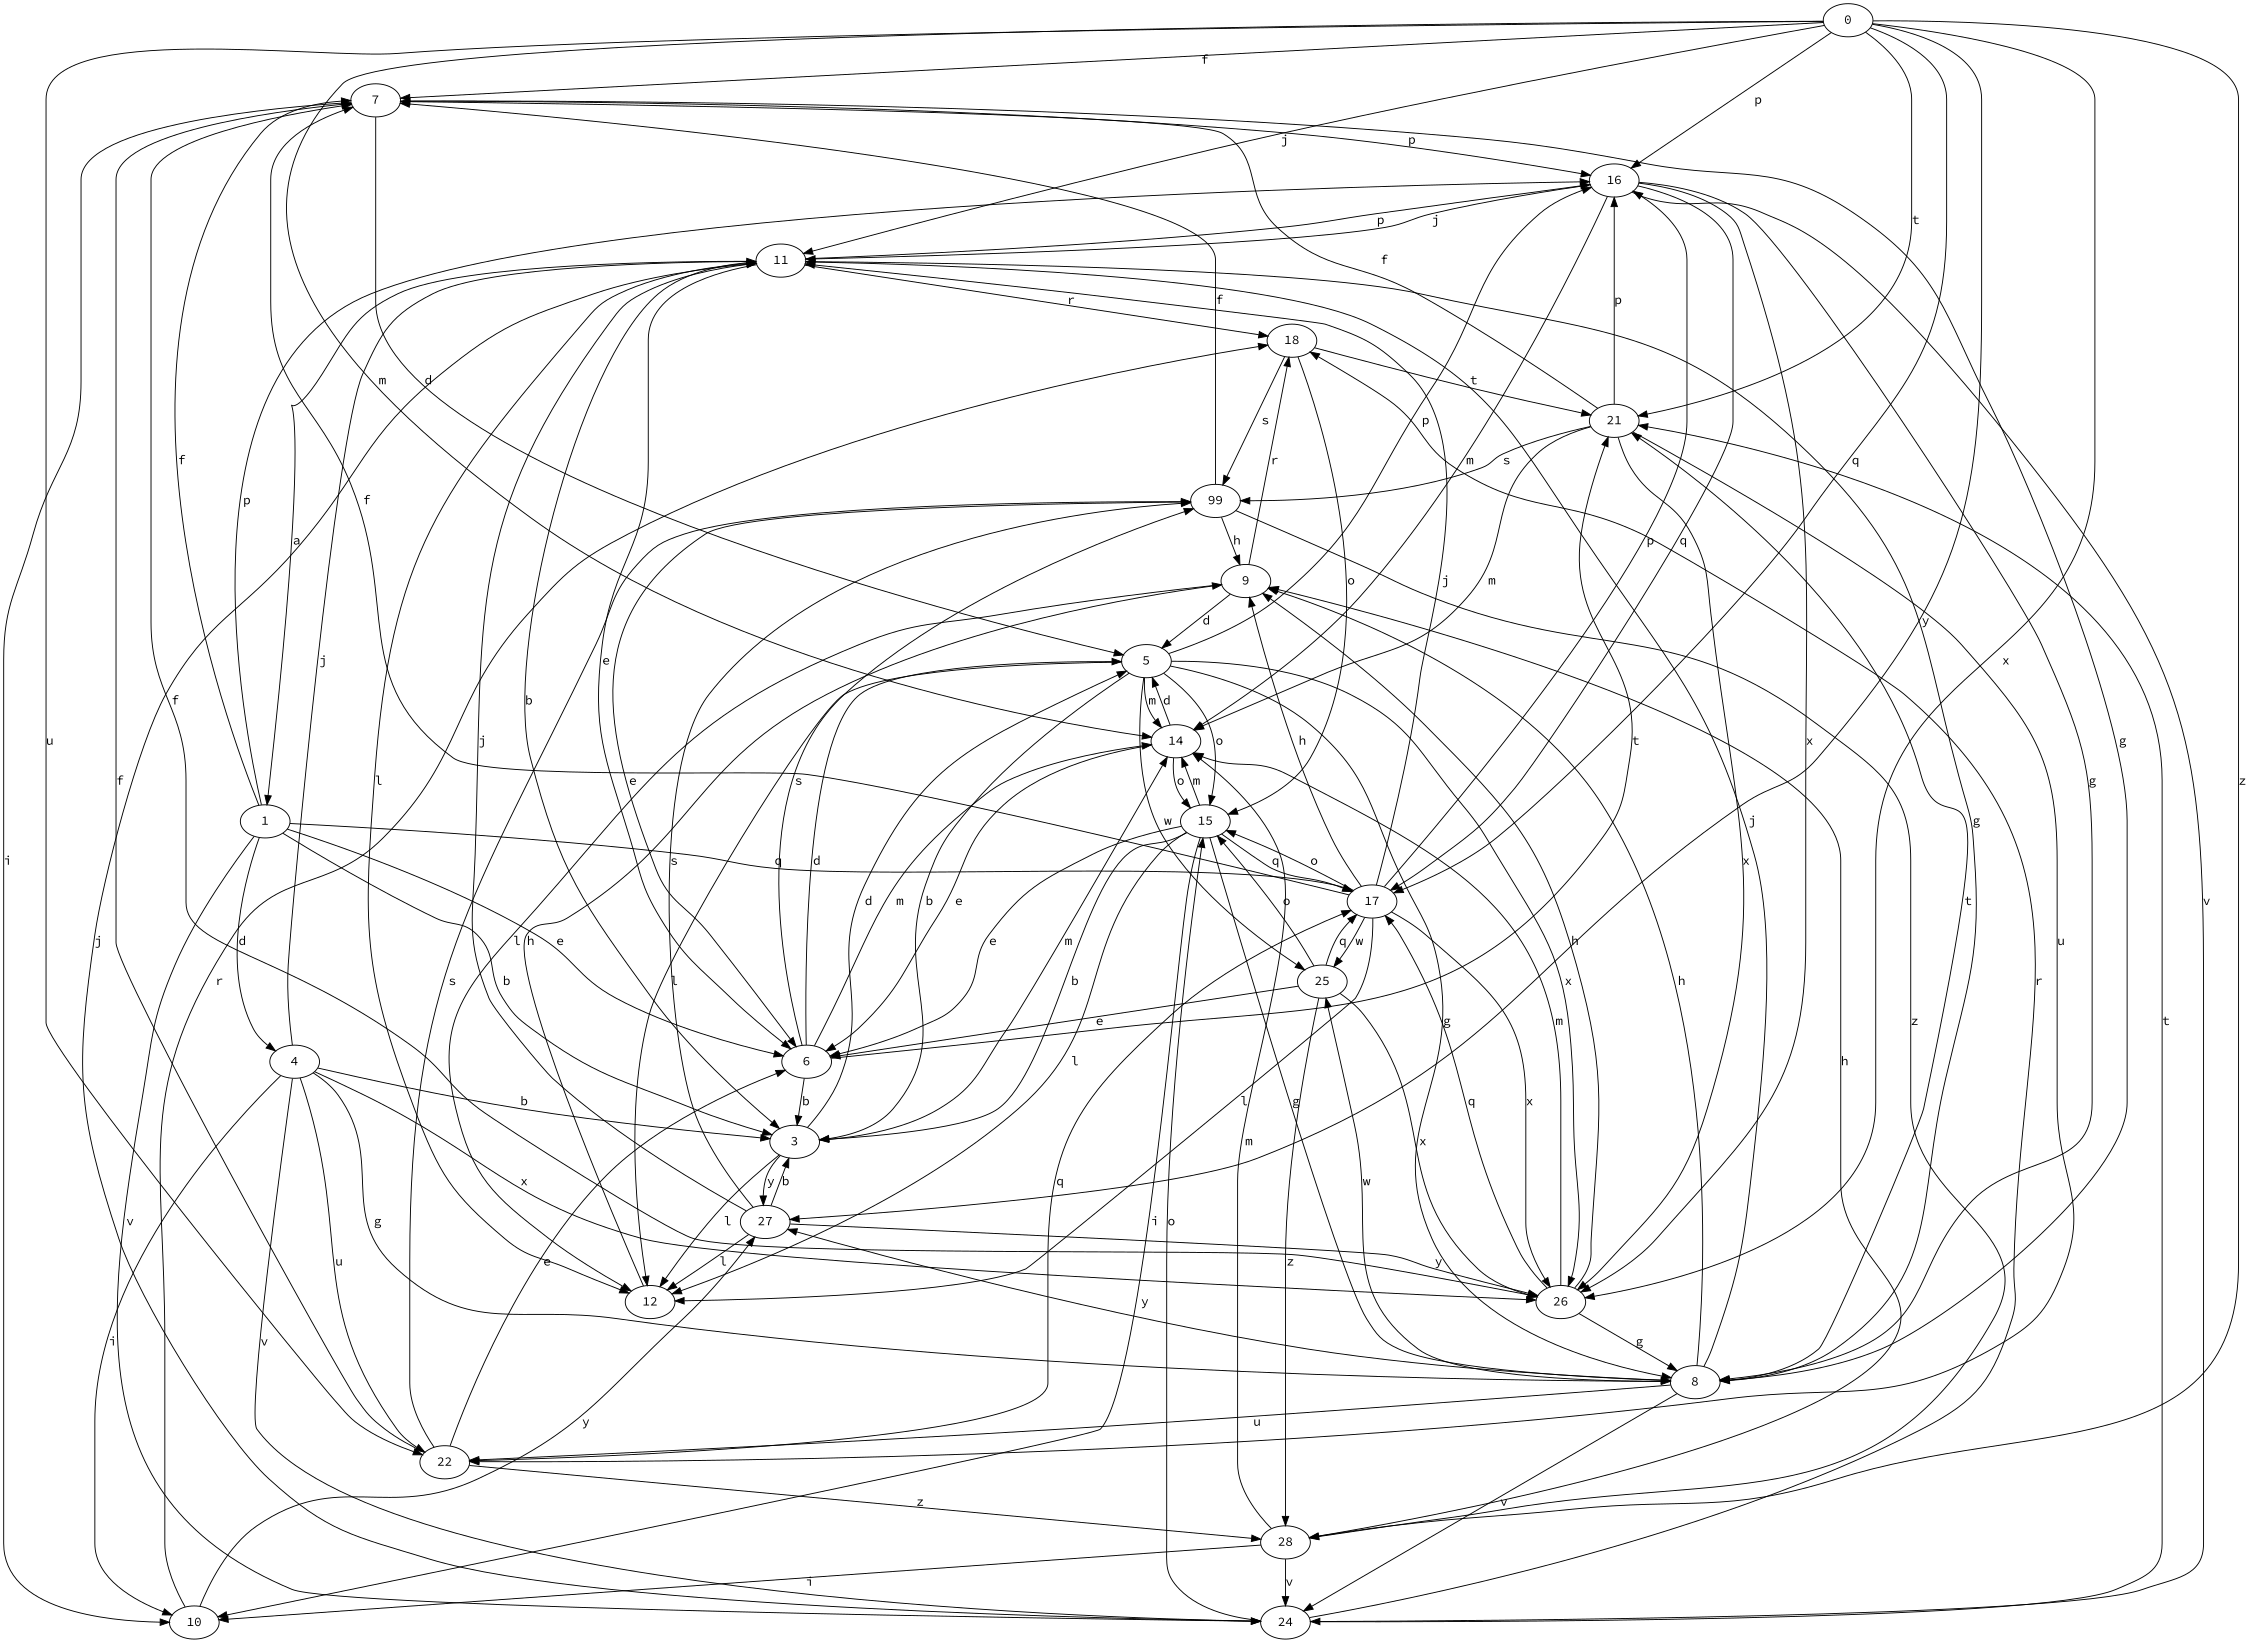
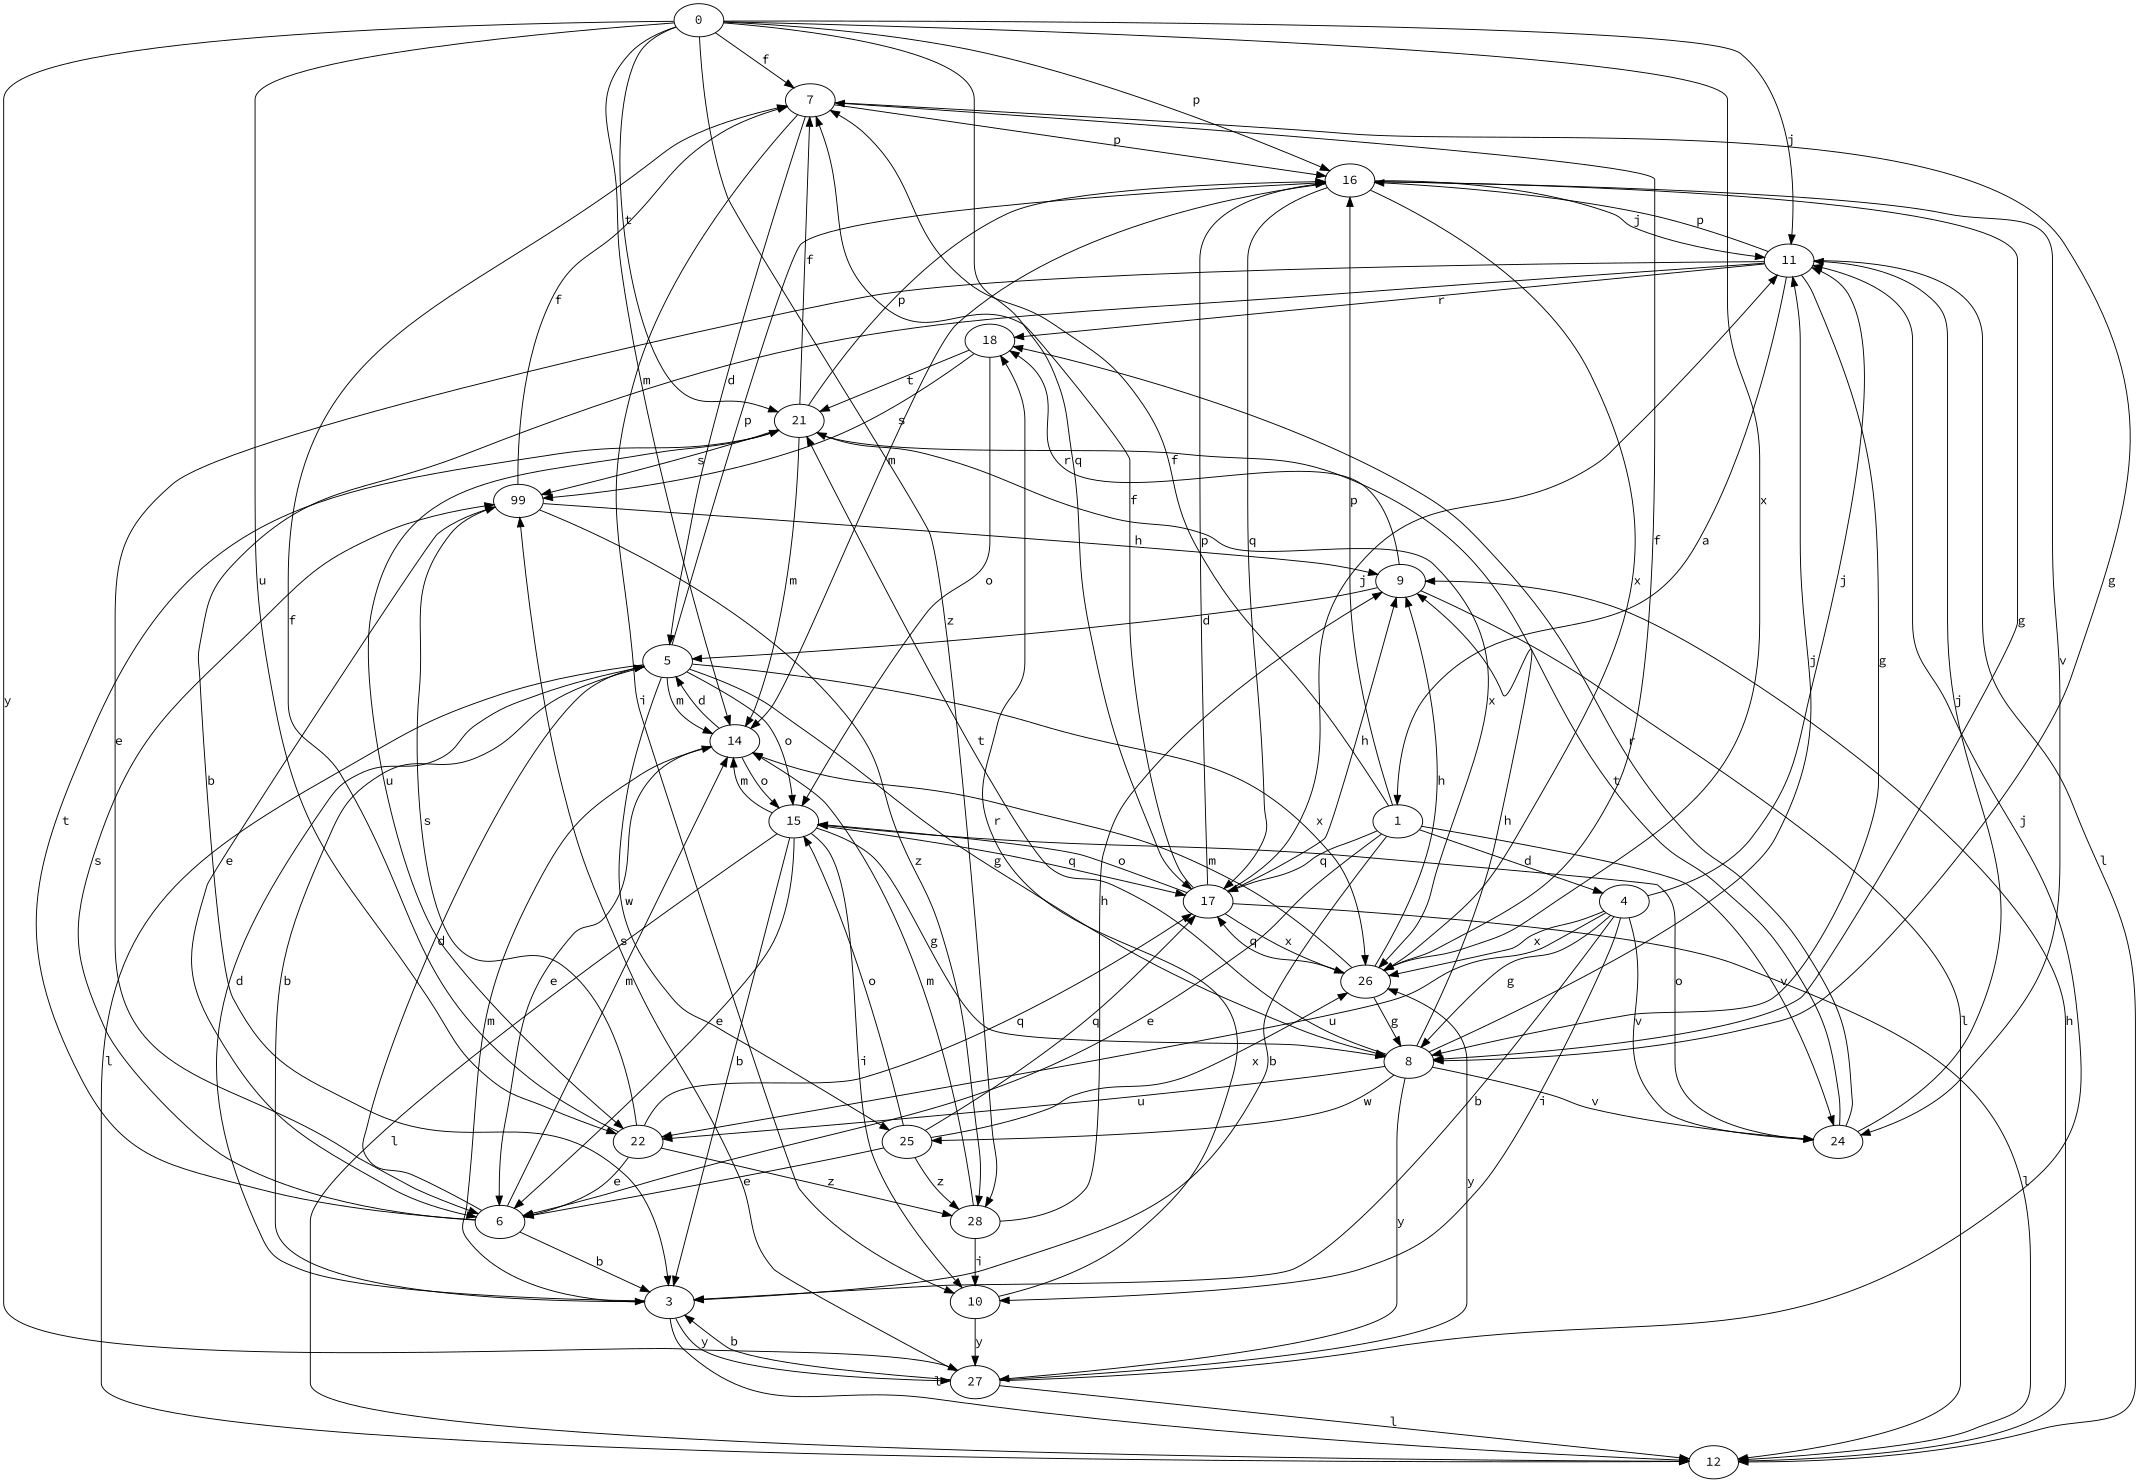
edge "17" -> "25": removed, label "w"
edge "28" -> "24": removed, label "v"
